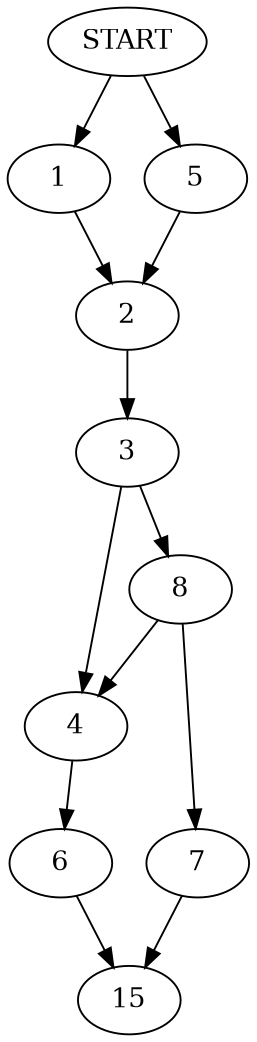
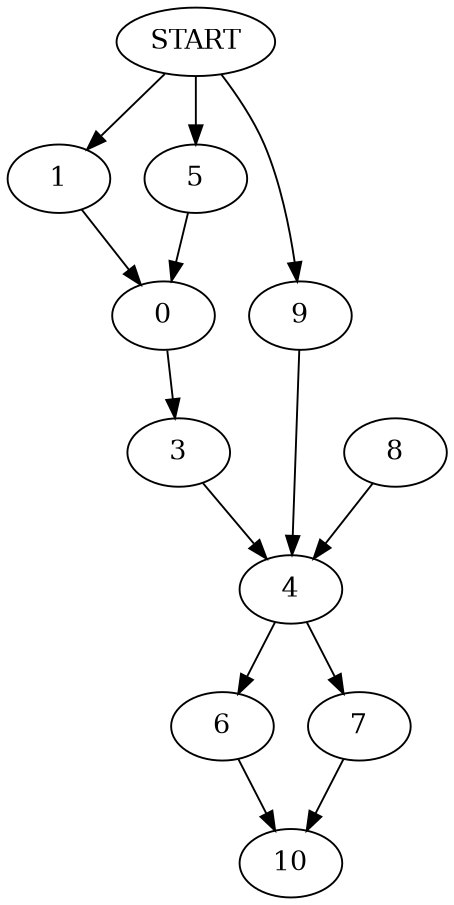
node "2": label "2" -> "0"
node "9": added
edge "3" -> "8": removed
edge "8" -> "7": now "4" -> "7"
node "15": label "15" -> "10"
